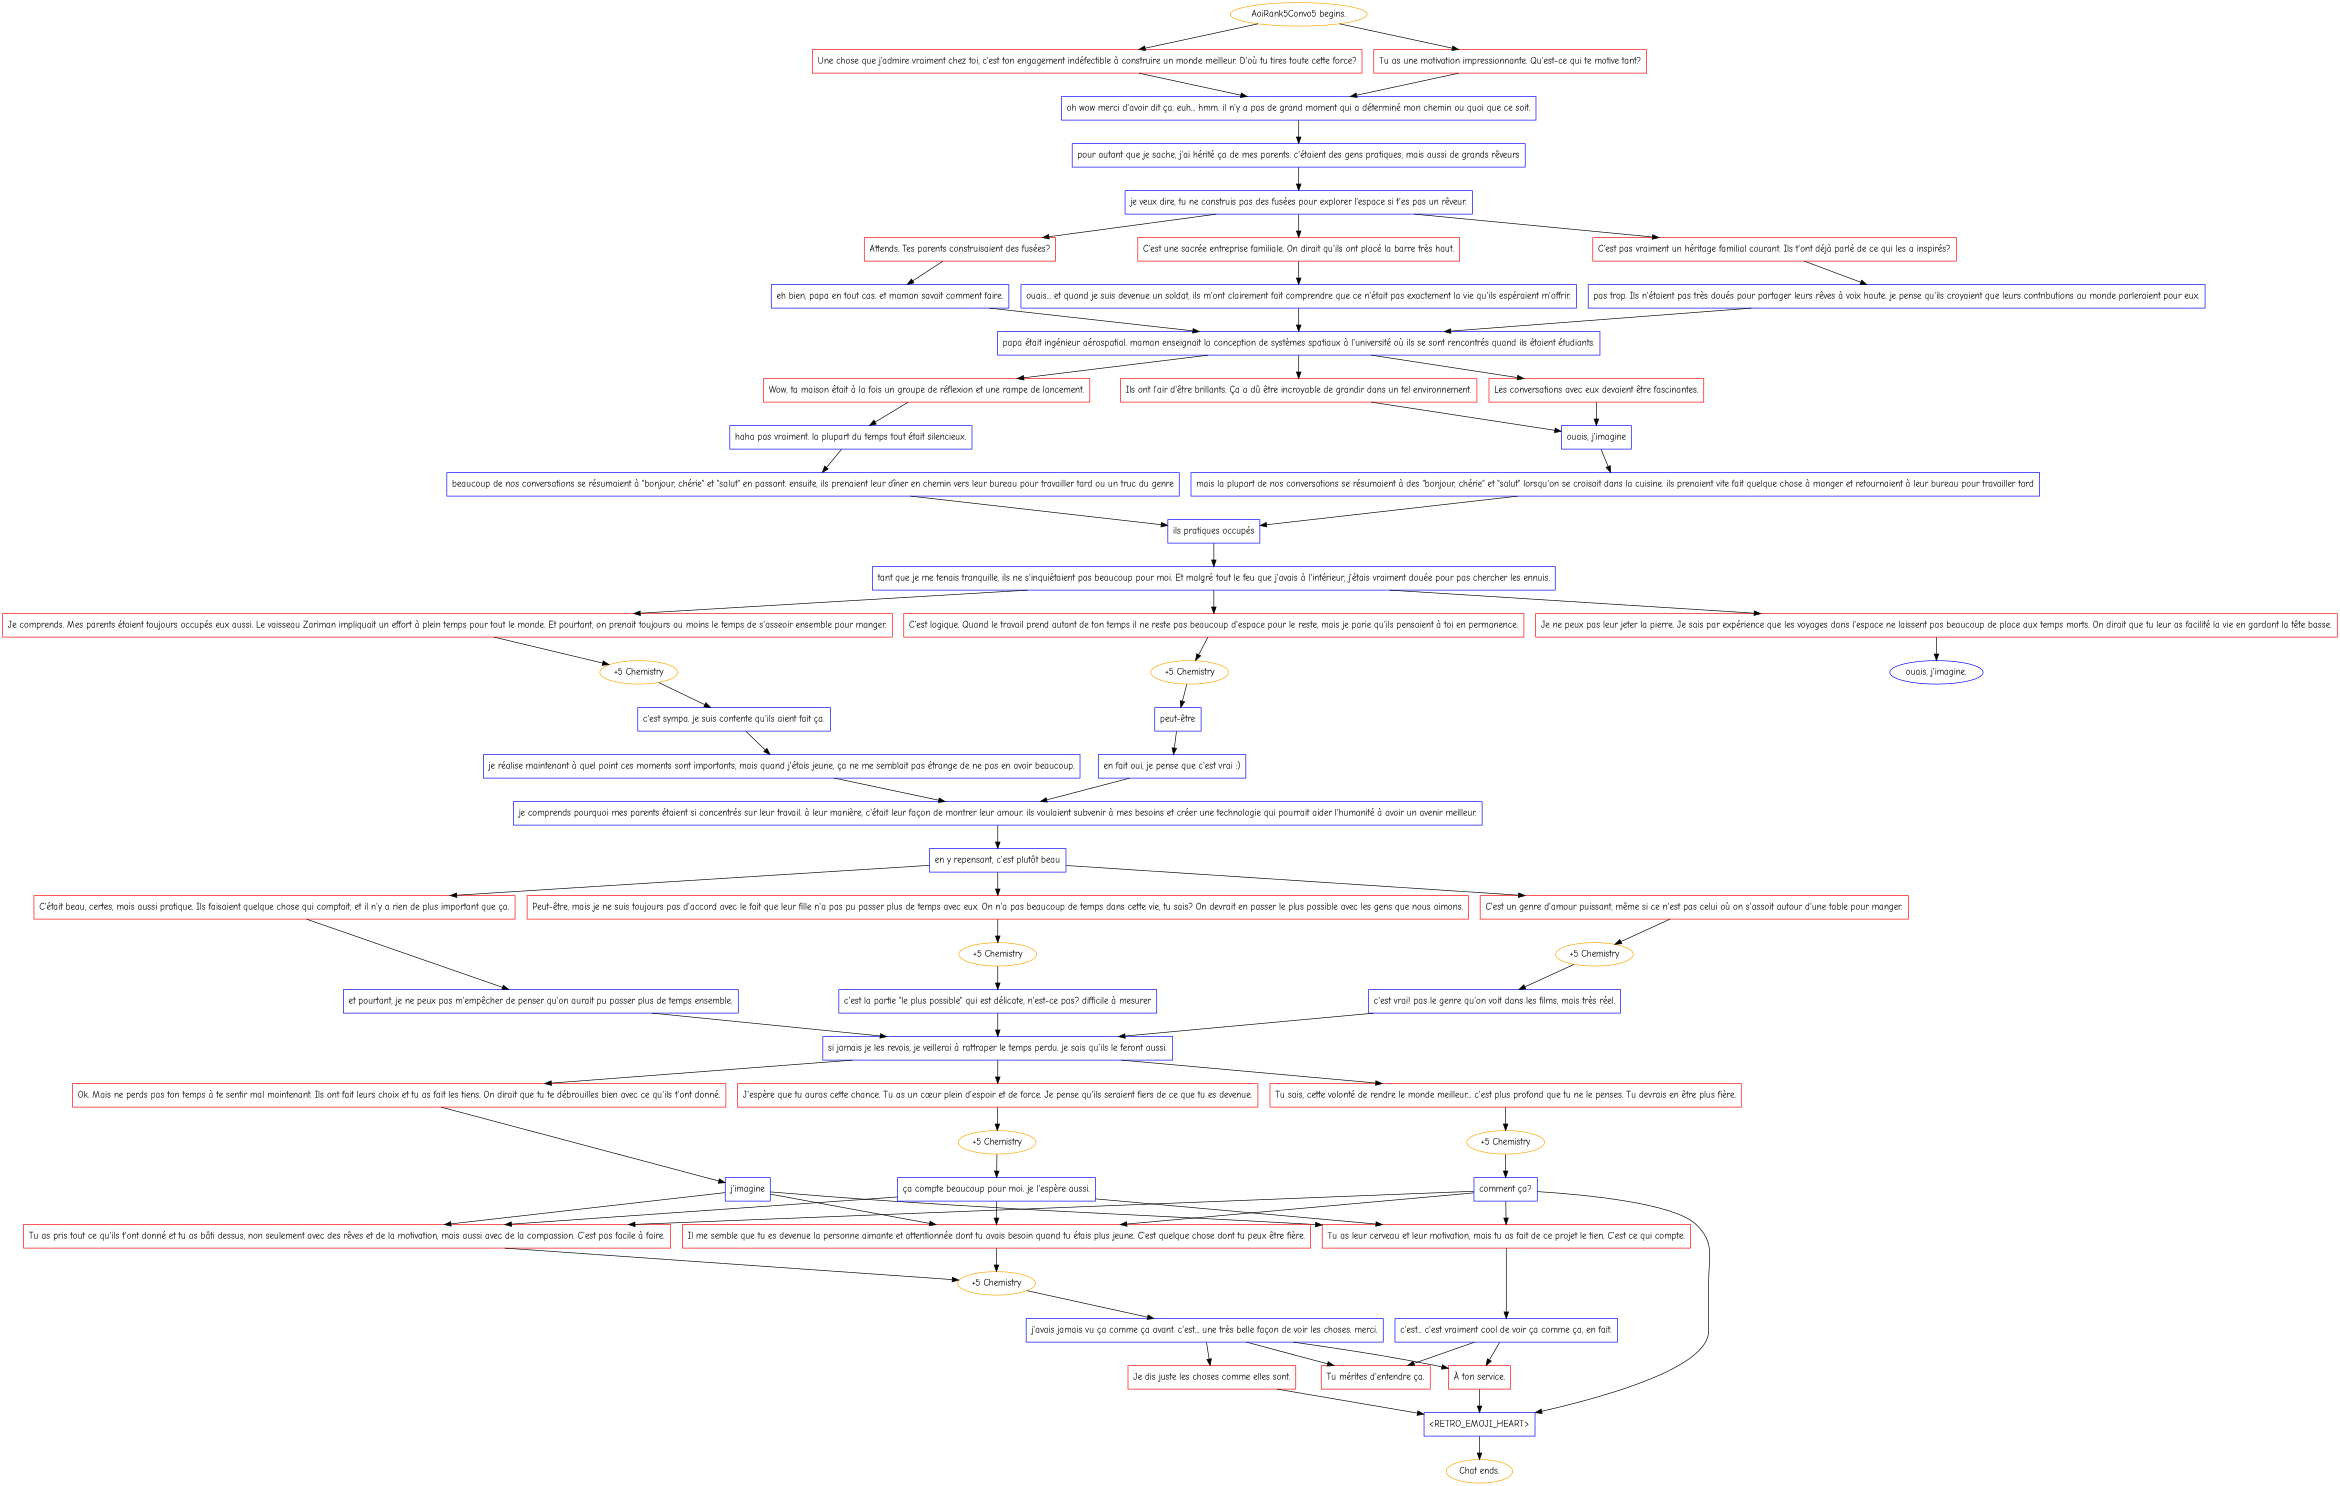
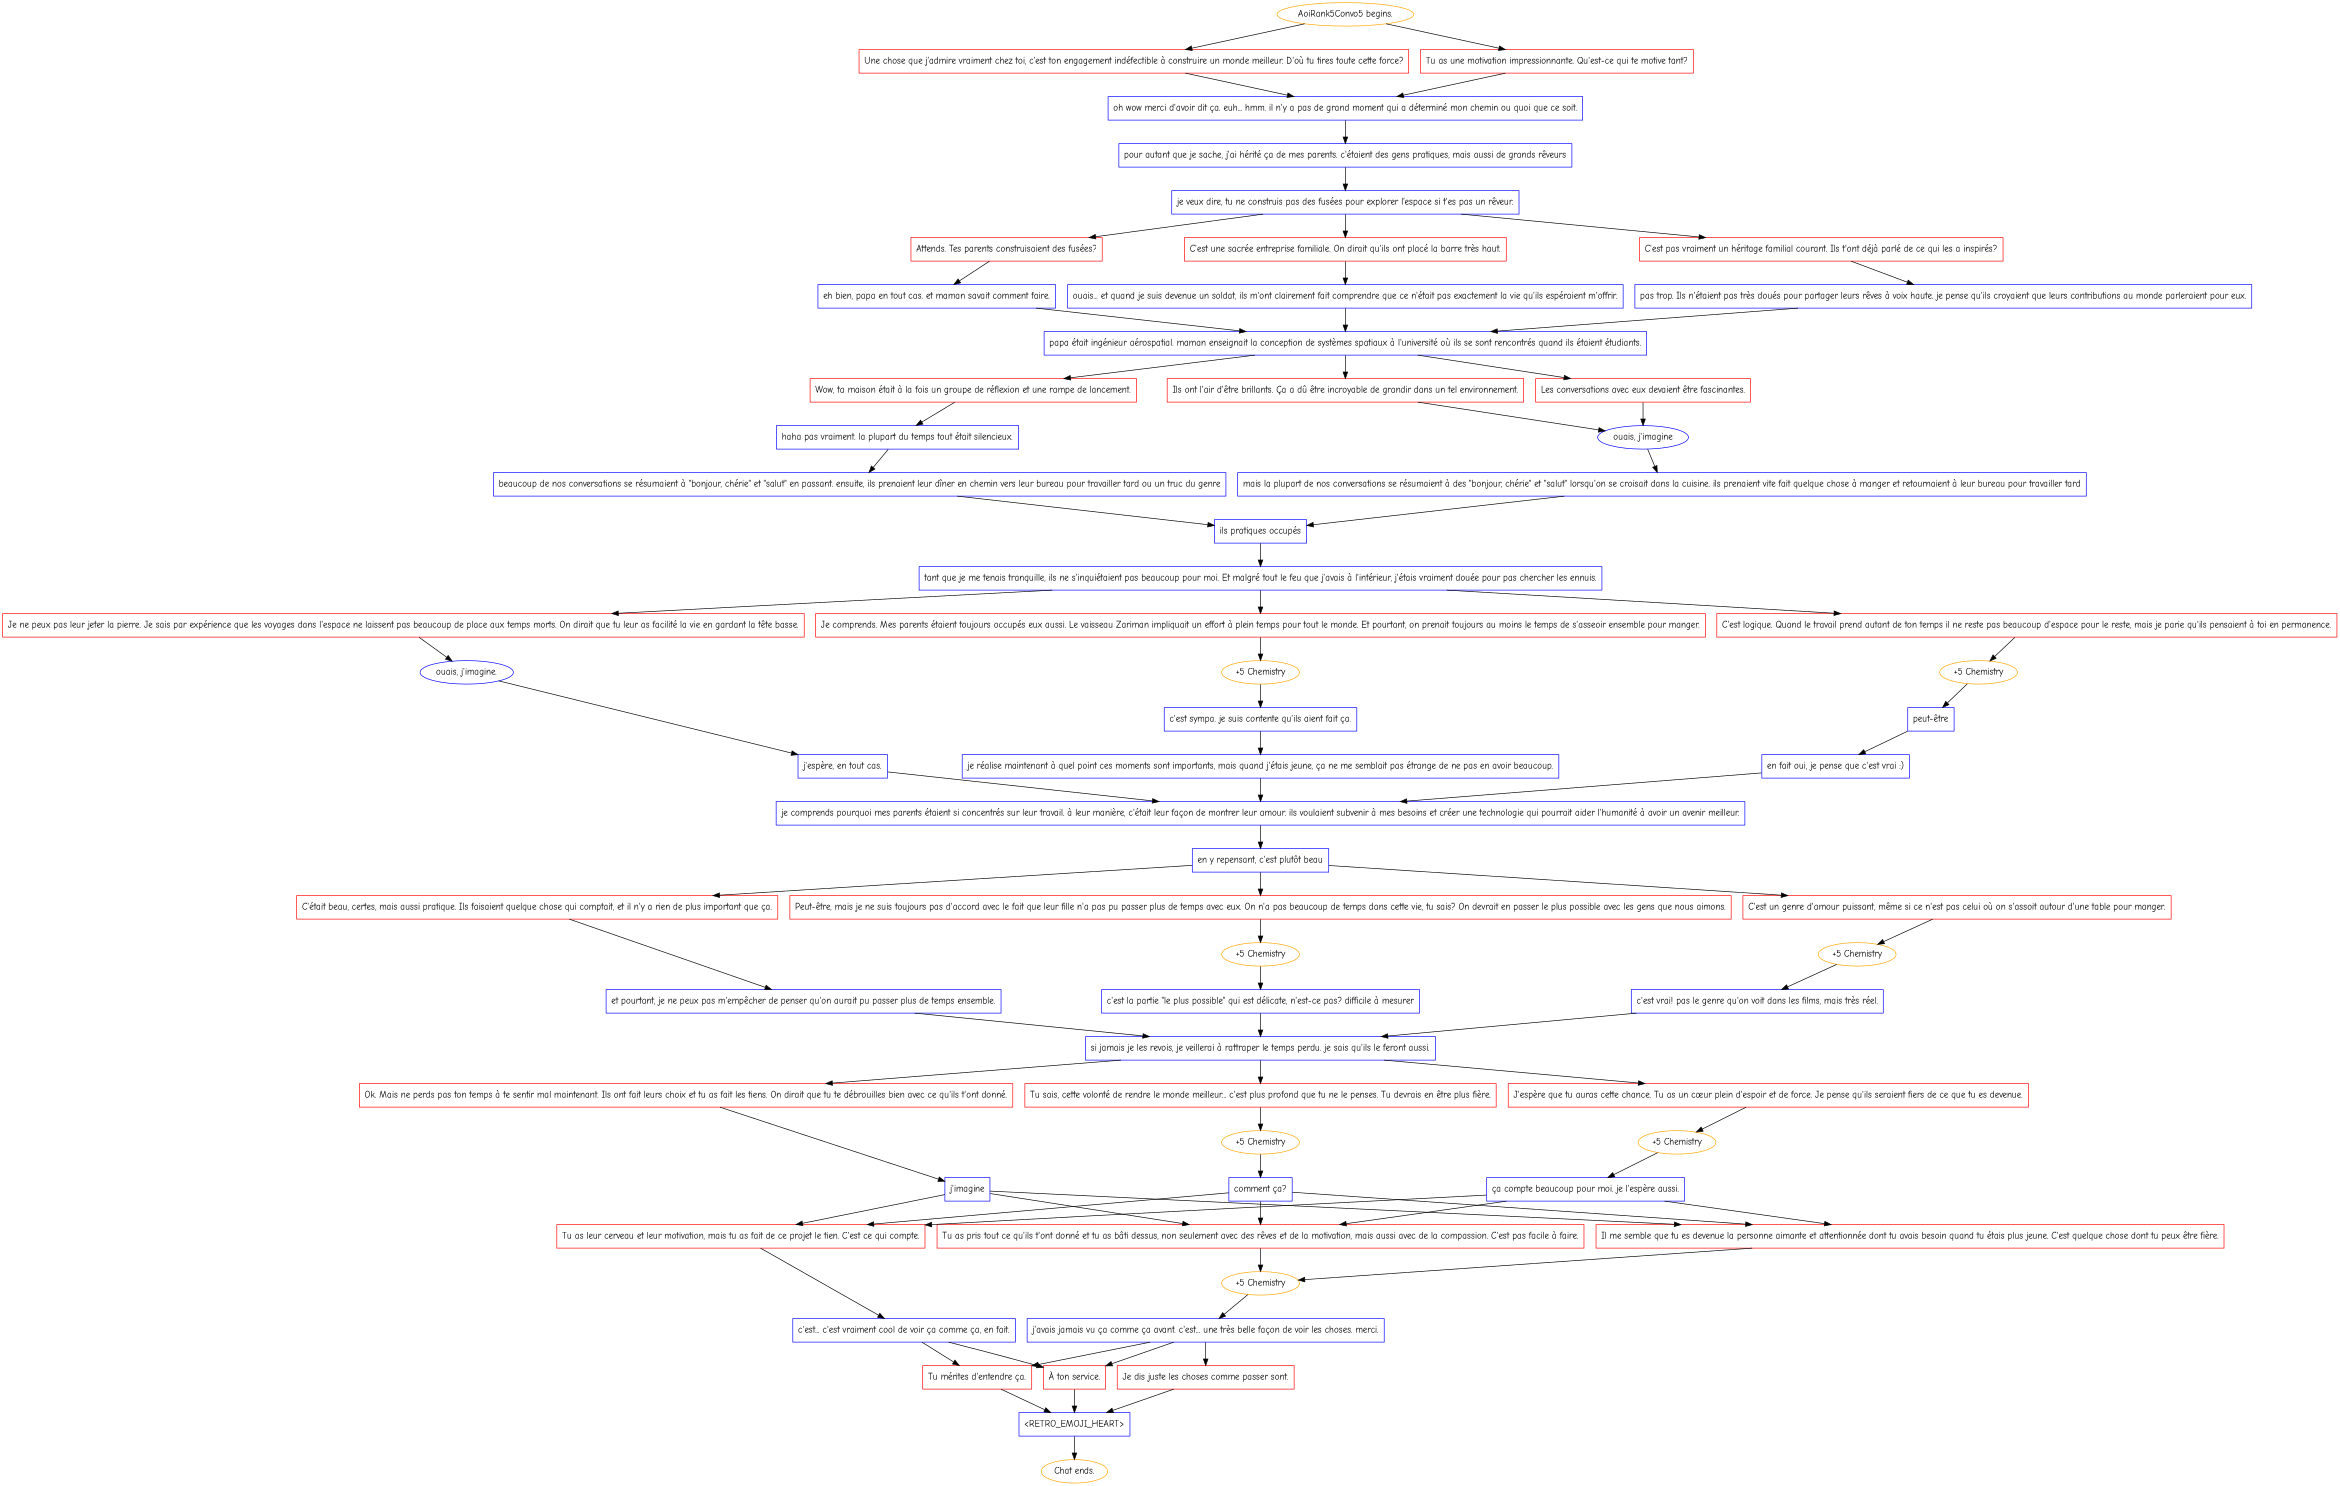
node "ouais, j'imagine": shape box -> ellipse
node "j'espère, en tout cas.": added
edge "comment ça?" -> "<RETRO_EMOJI_HEART>": now "Tu mérites d'entendre ça." -> "<RETRO_EMOJI_HEART>"
node "Je dis juste les choses comme elles sont.": label "Je dis juste les choses comme elles sont." -> "Je dis juste les choses comme passer sont."
